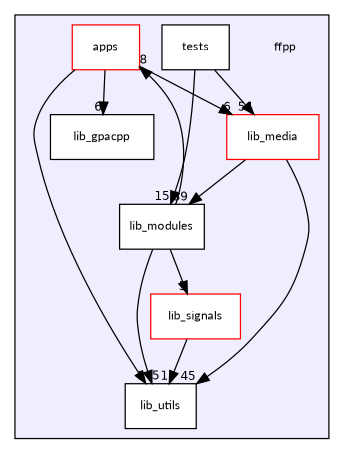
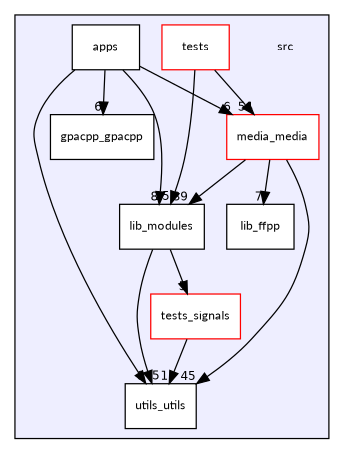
node "apps": color red -> black
node "tests": color black -> red
node "ffpp": label "ffpp" -> "src"
edge "lib_modules" -> "apps": reversed
node "lib_gpacpp": label "lib_gpacpp" -> "gpacpp_gpacpp"
node "lib_media": label "lib_media" -> "media_media"
node "lib_ffpp": added
node "lib_signals": label "lib_signals" -> "tests_signals"
node "lib_utils": label "lib_utils" -> "utils_utils"
